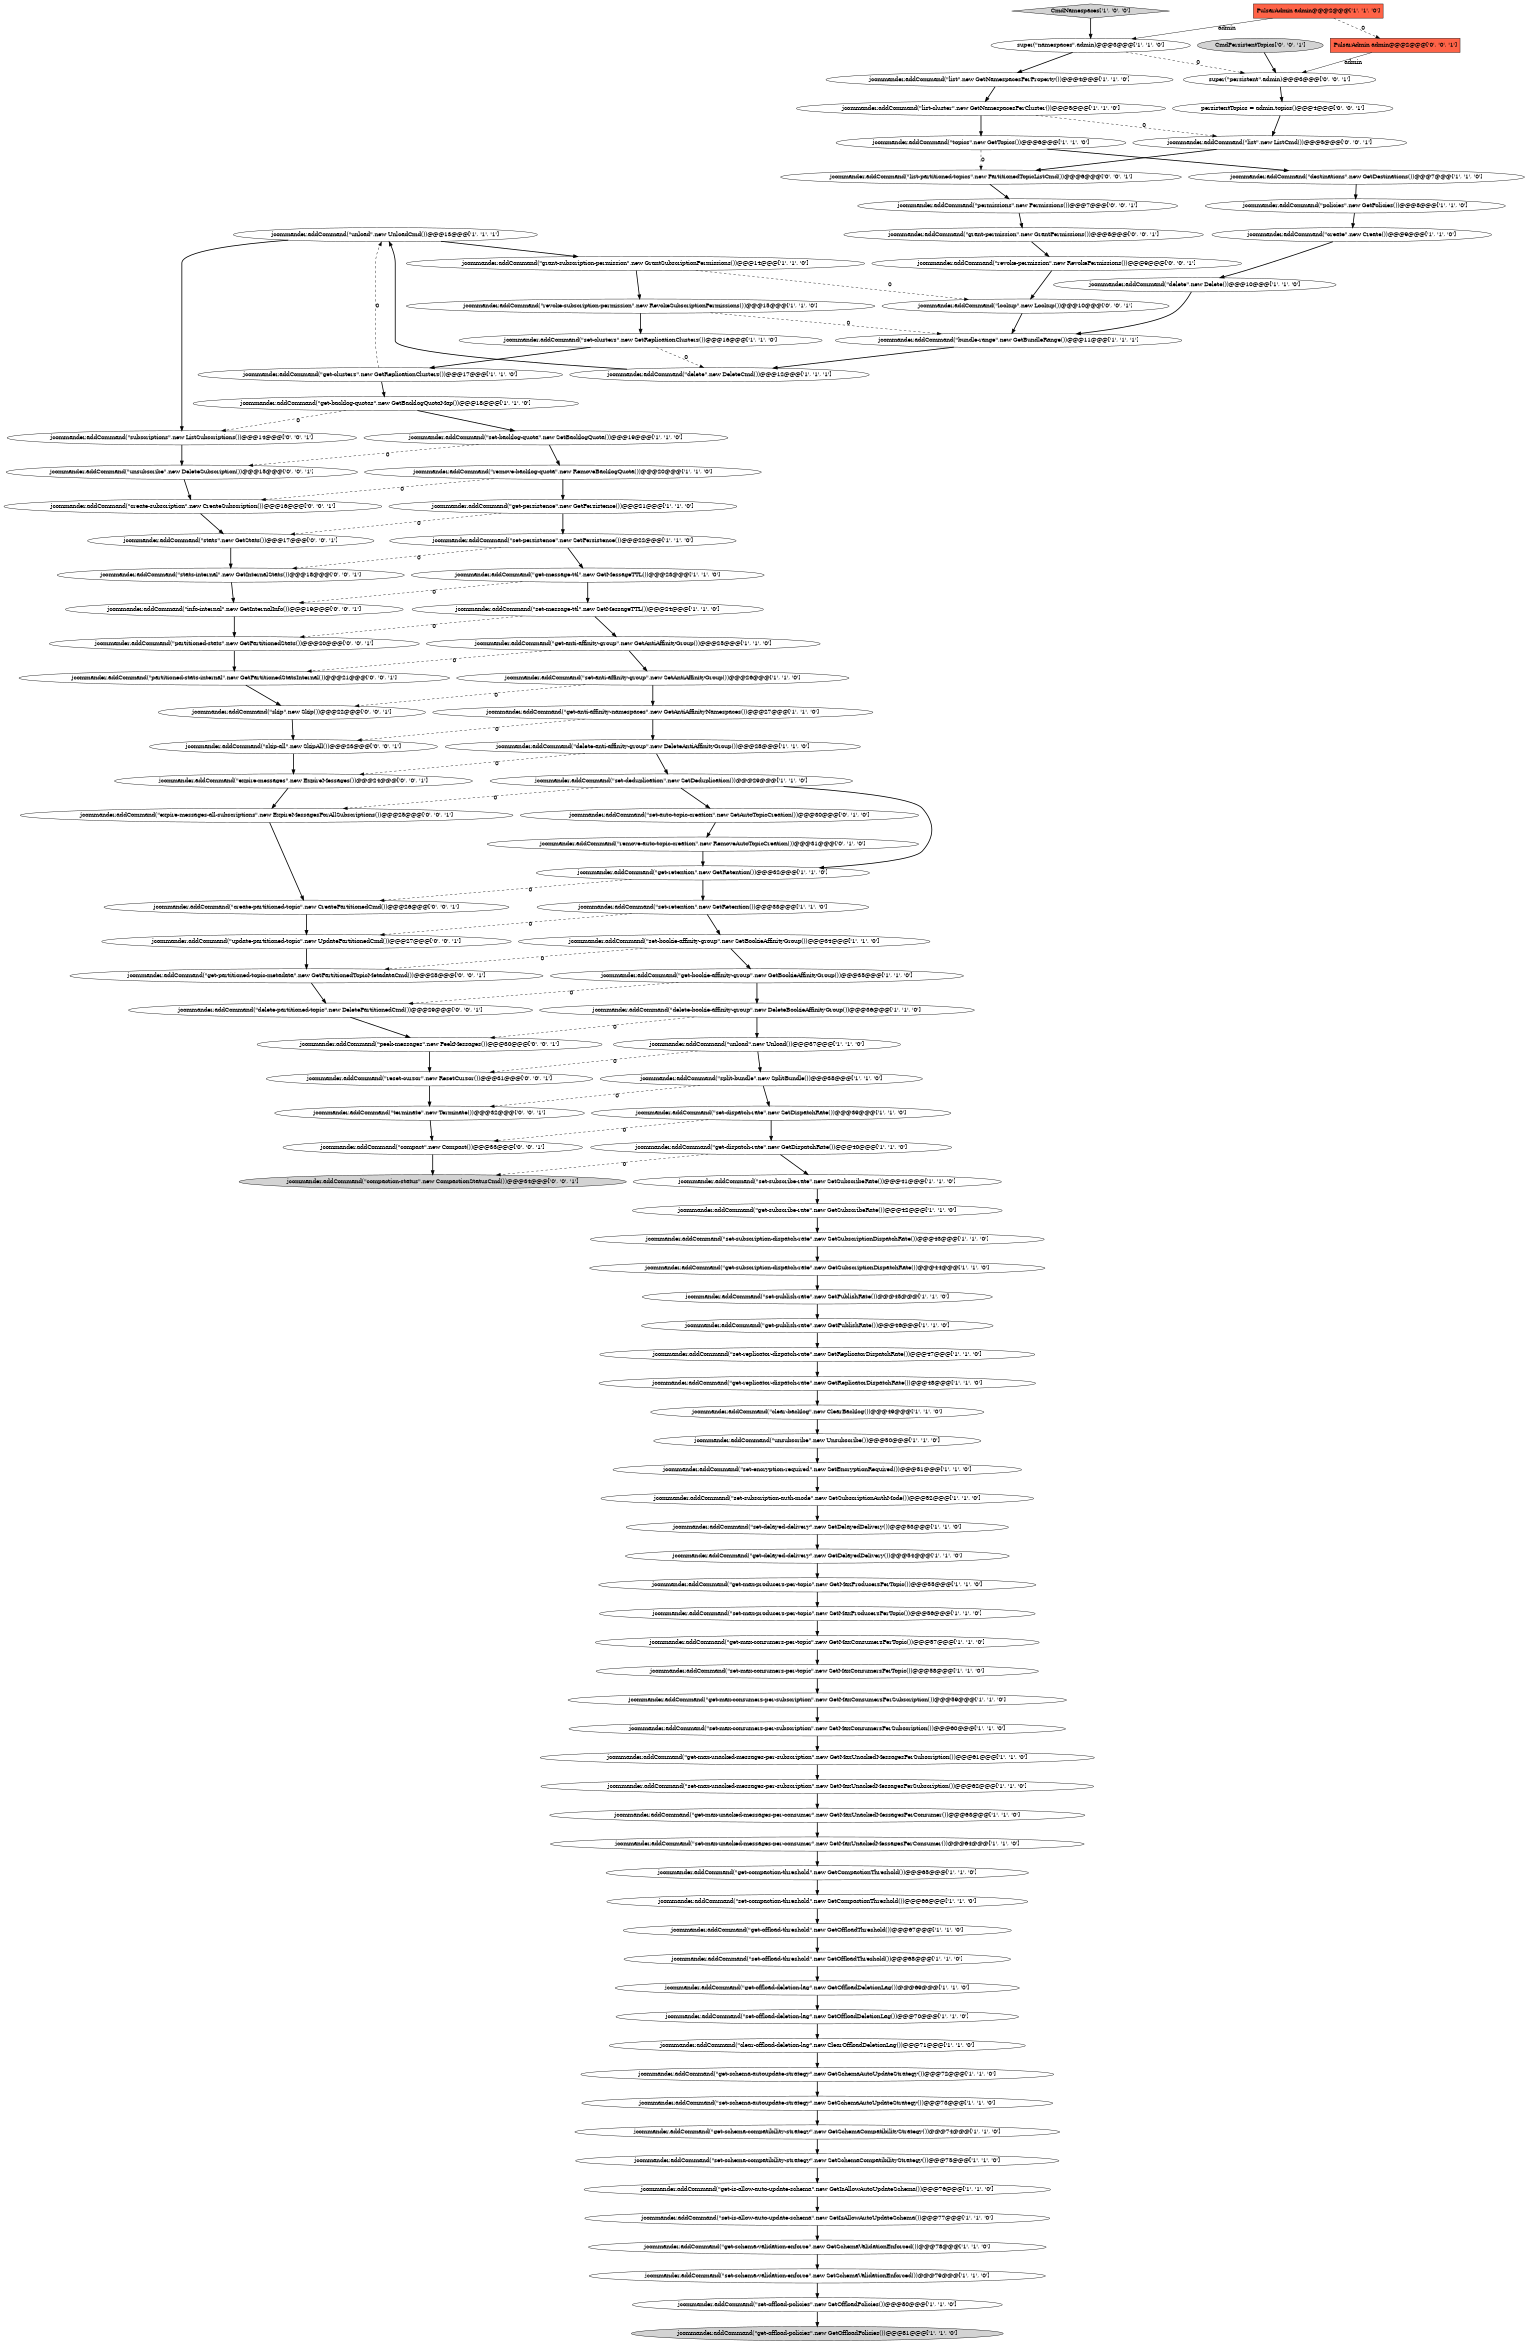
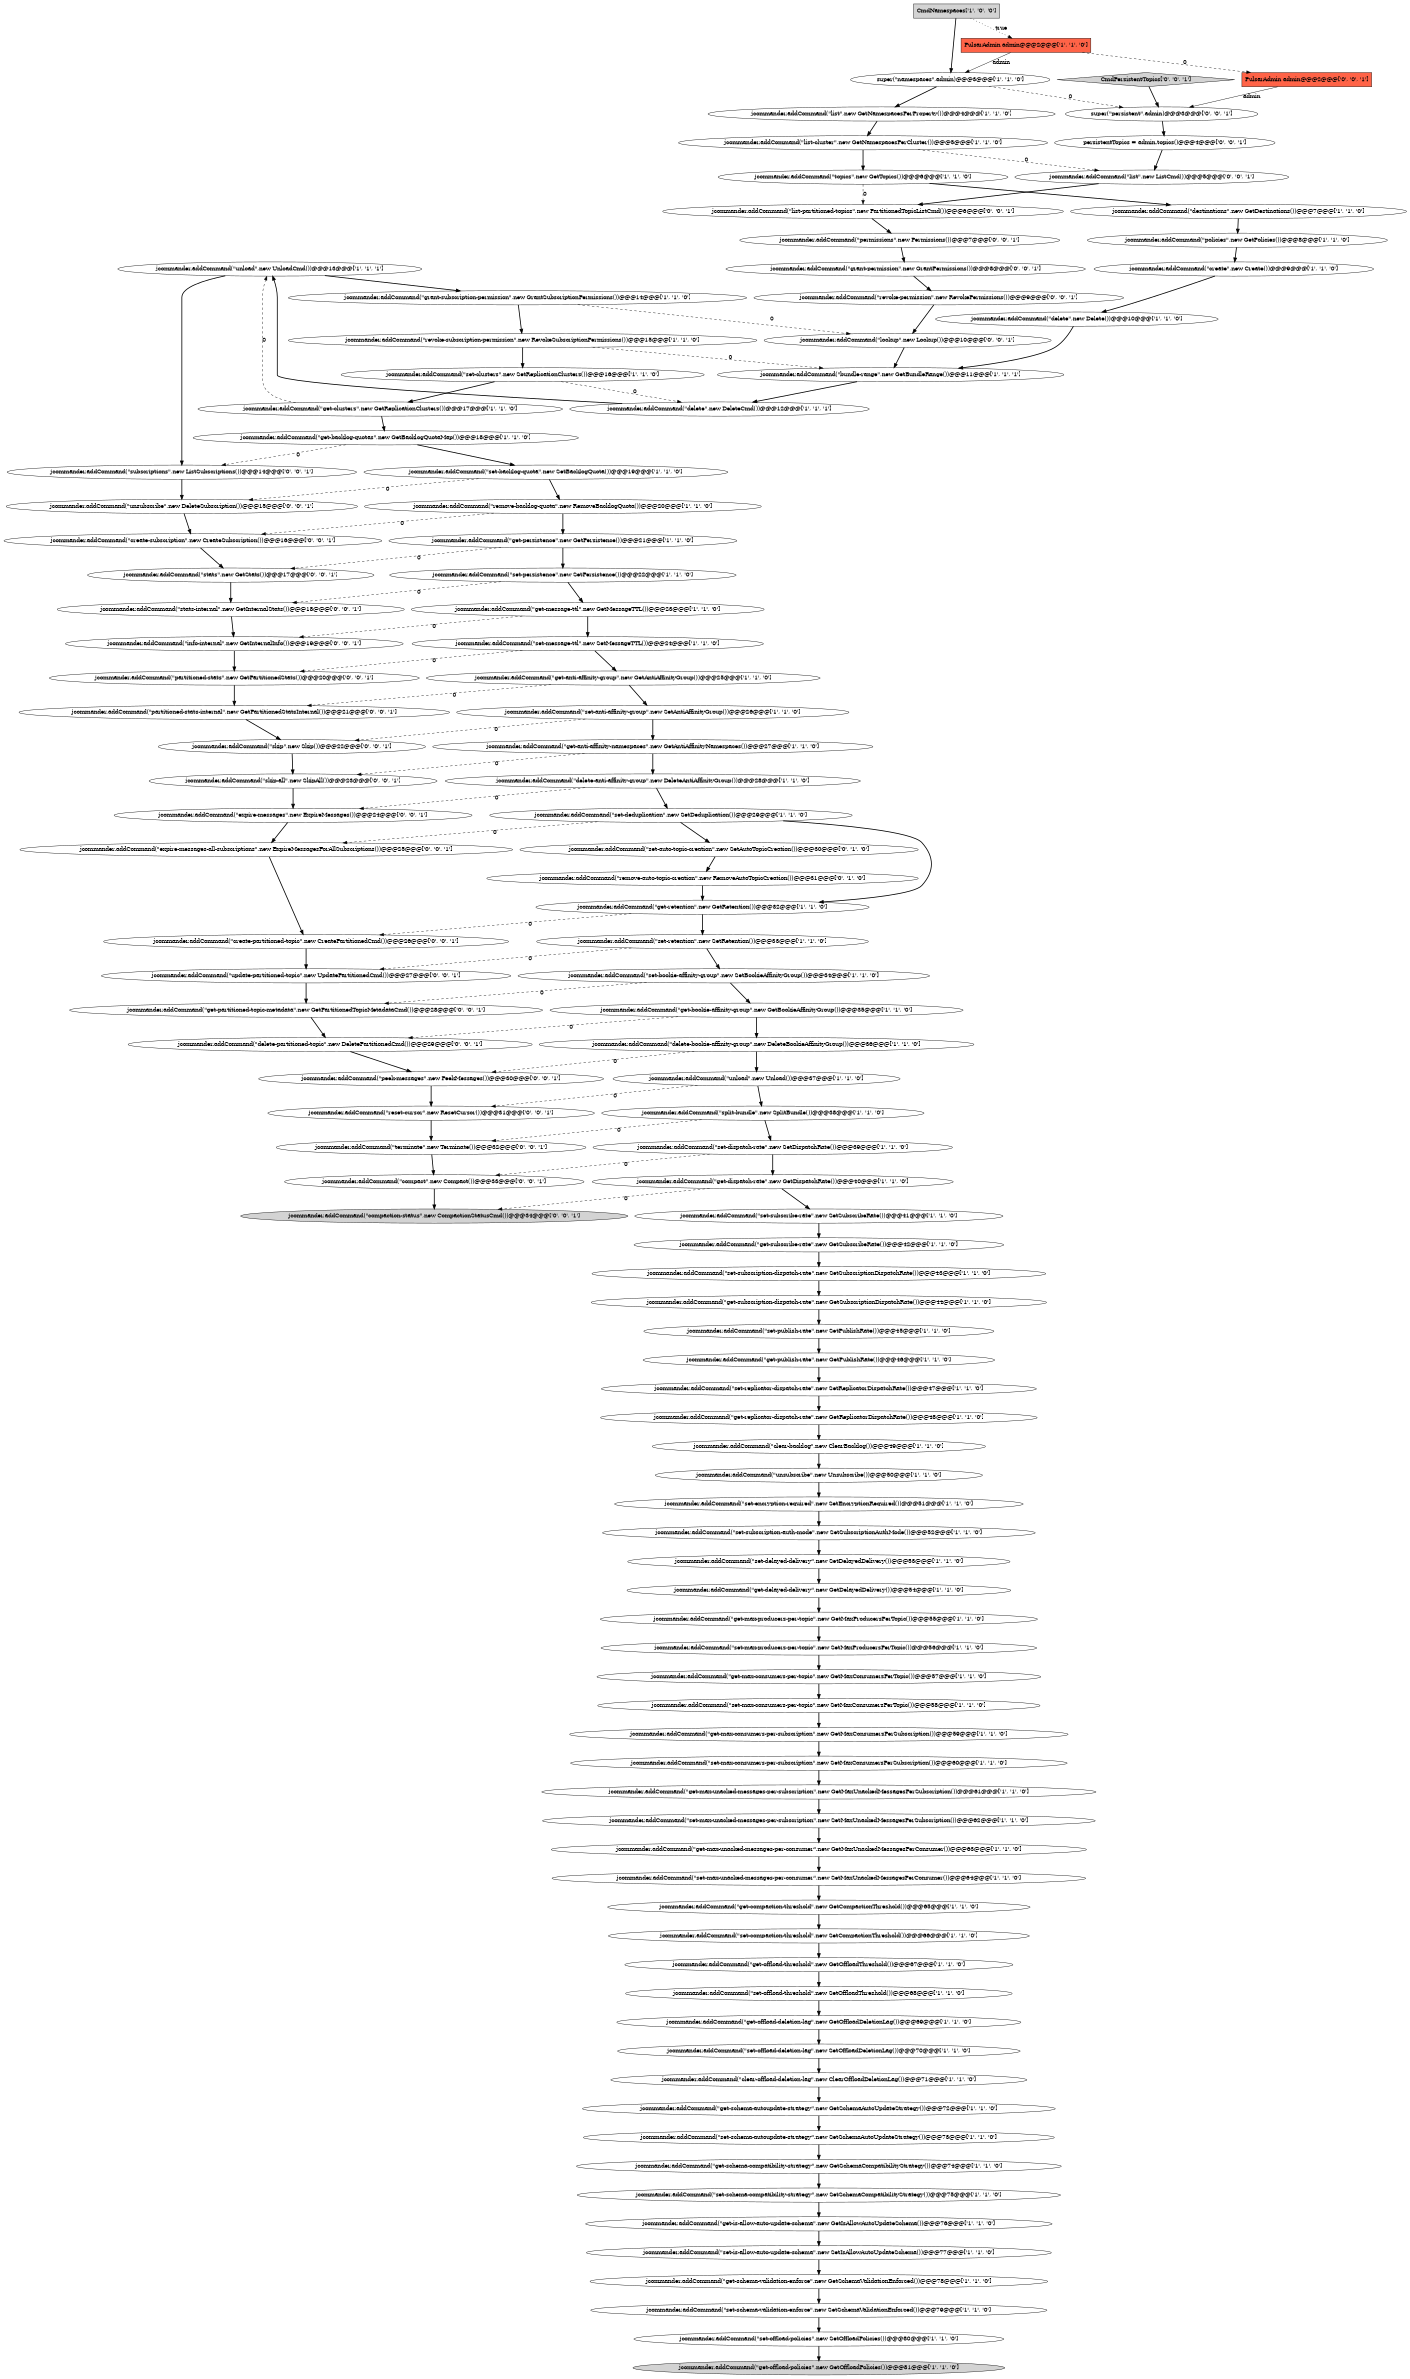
node "CmdNamespaces['1', '0', '0']": shape diamond -> box
edge "CmdNamespaces['1', '0', '0']" -> "PulsarAdmin admin@@@2@@@['1', '1', '0']": added, label "true"
node "CmdPersistentTopics['0', '0', '1']": shape ellipse -> diamond
